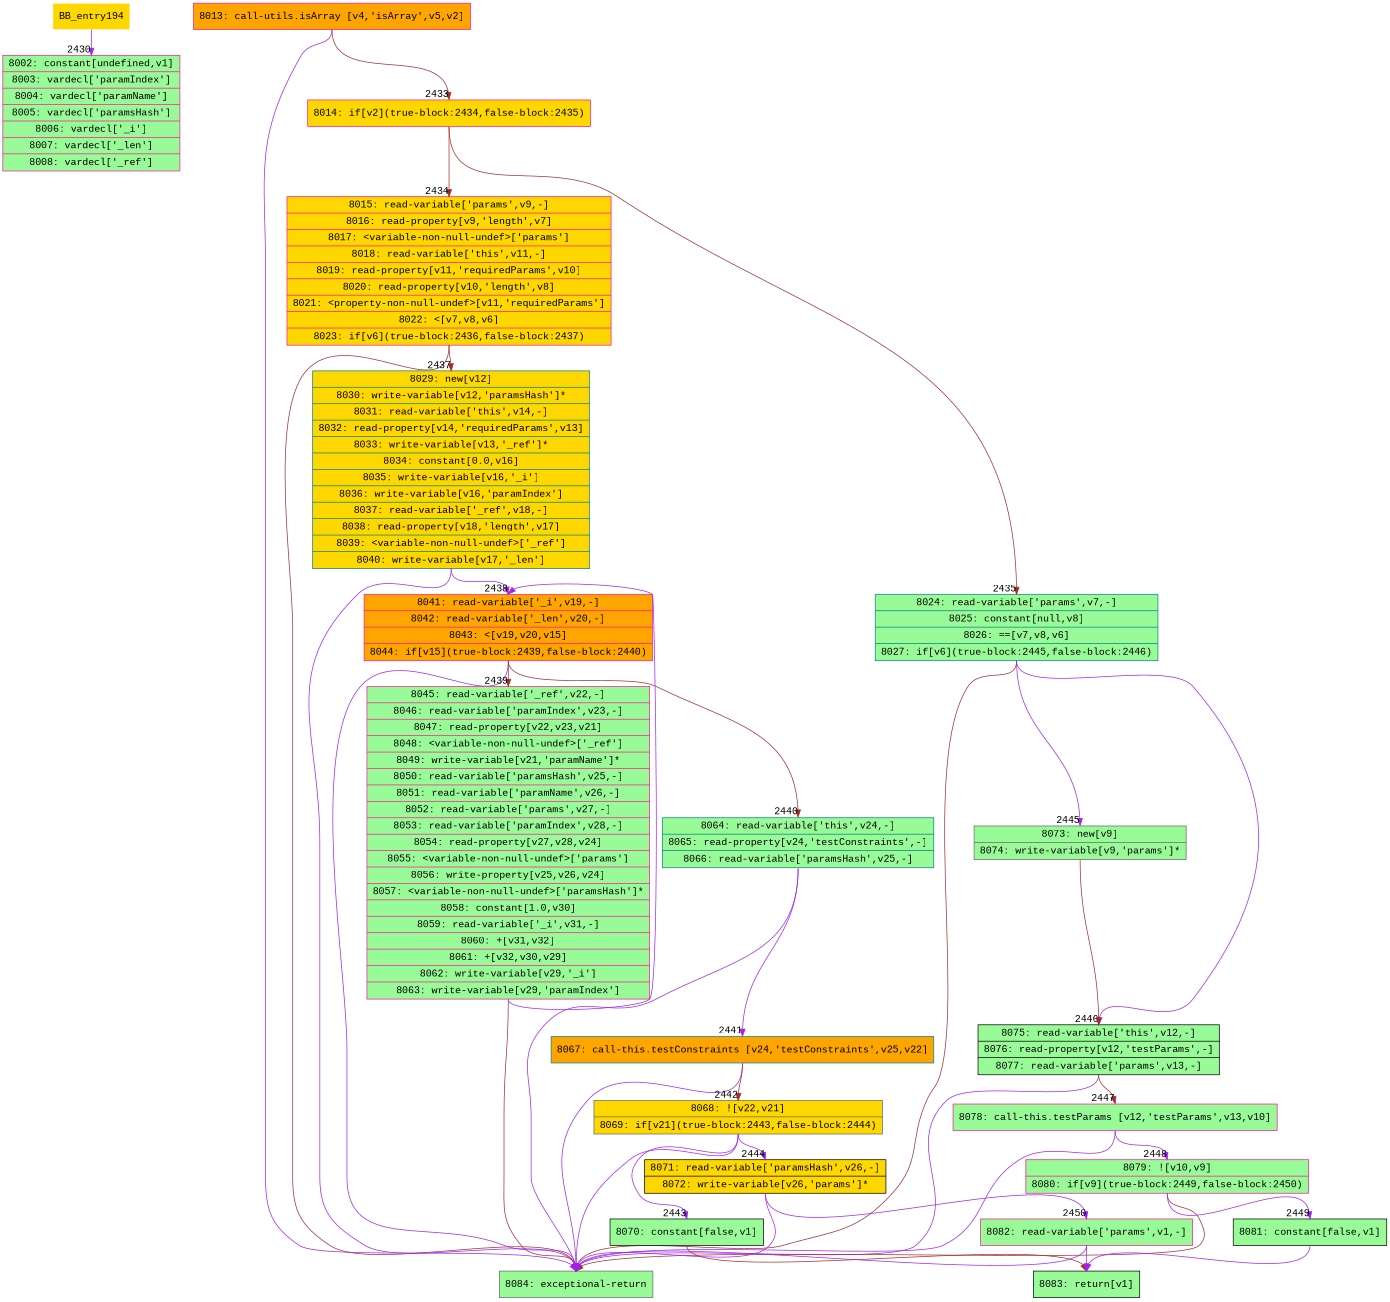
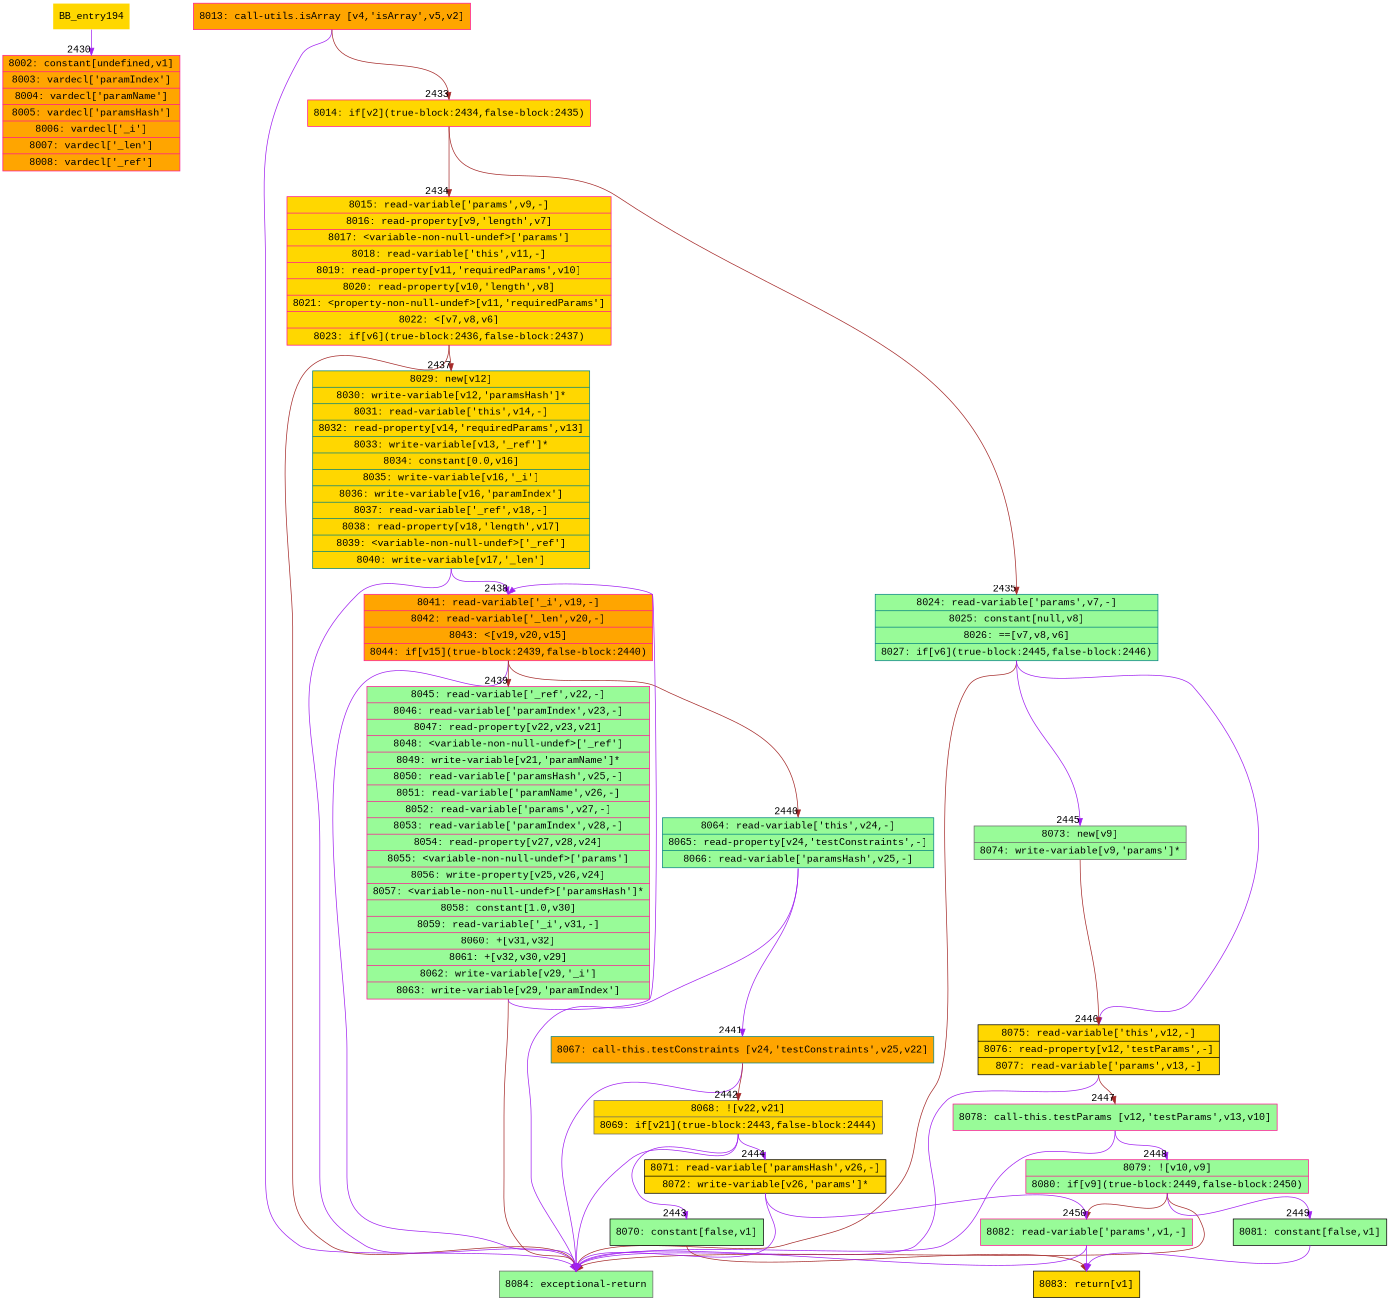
node "8002: constant[undefined,v1]": fillcolor palegreen -> orange
node "8075: read-variable['this',v12,-]": fillcolor palegreen -> gold
edge "8079: ![v10,v9]" -> "8082: read-variable['params',v1,-]": added
node "8083: return[v1]": fillcolor palegreen -> gold
